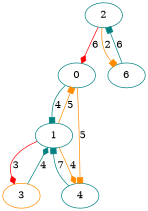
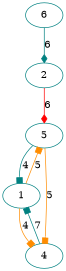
edge "2" -> "6": removed, label "2"
edge "6" -> "2": arrowhead box -> diamond
node "0": label "0" -> "5"
edge "1" -> "4": arrowhead diamond -> box
node "3": removed
